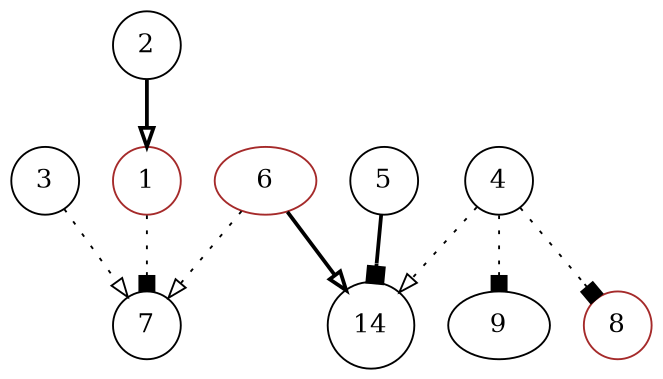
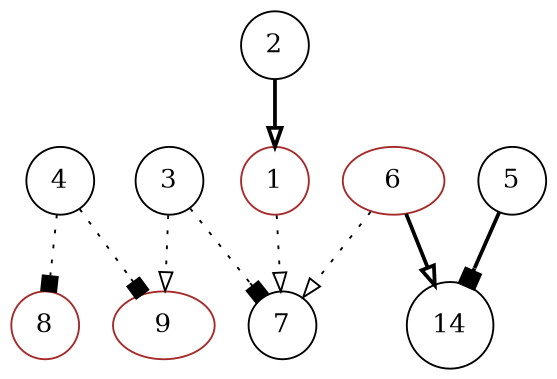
edge "1" -> "7": arrowhead box -> onormal
edge "3" -> "9": added
edge "4" -> "14": removed
edge "3" -> "7": arrowhead onormal -> box
node "9": color black -> brown
